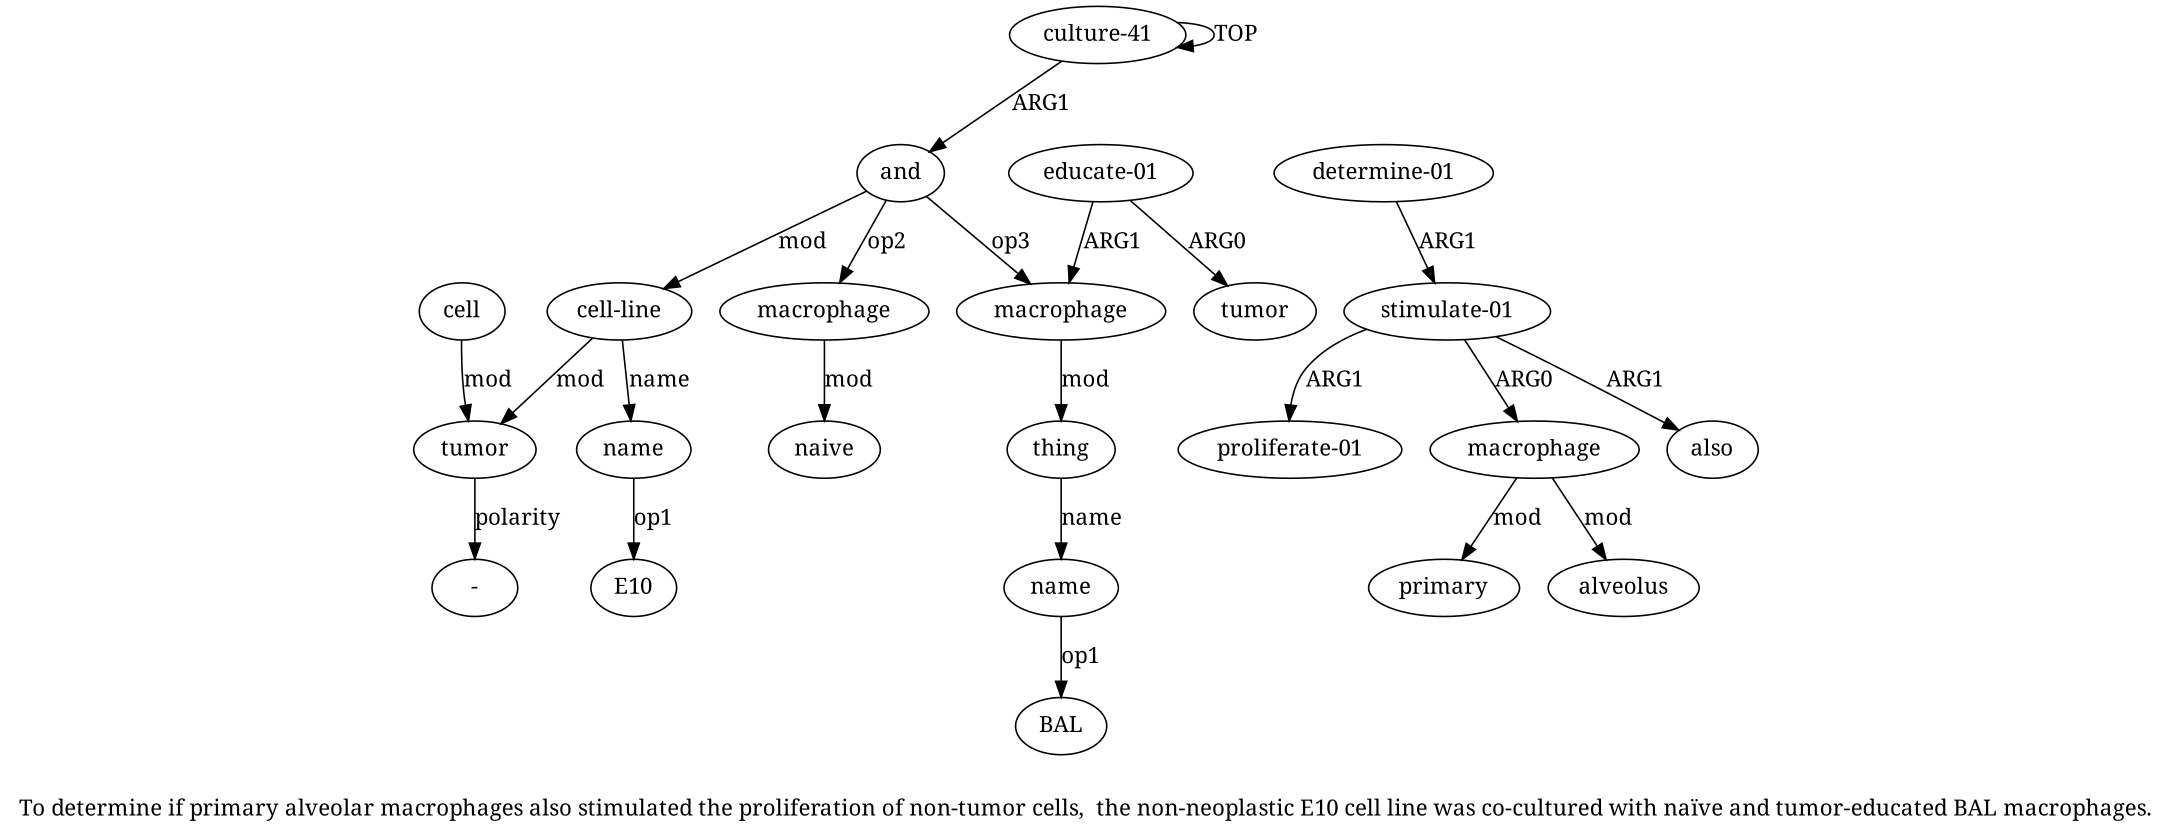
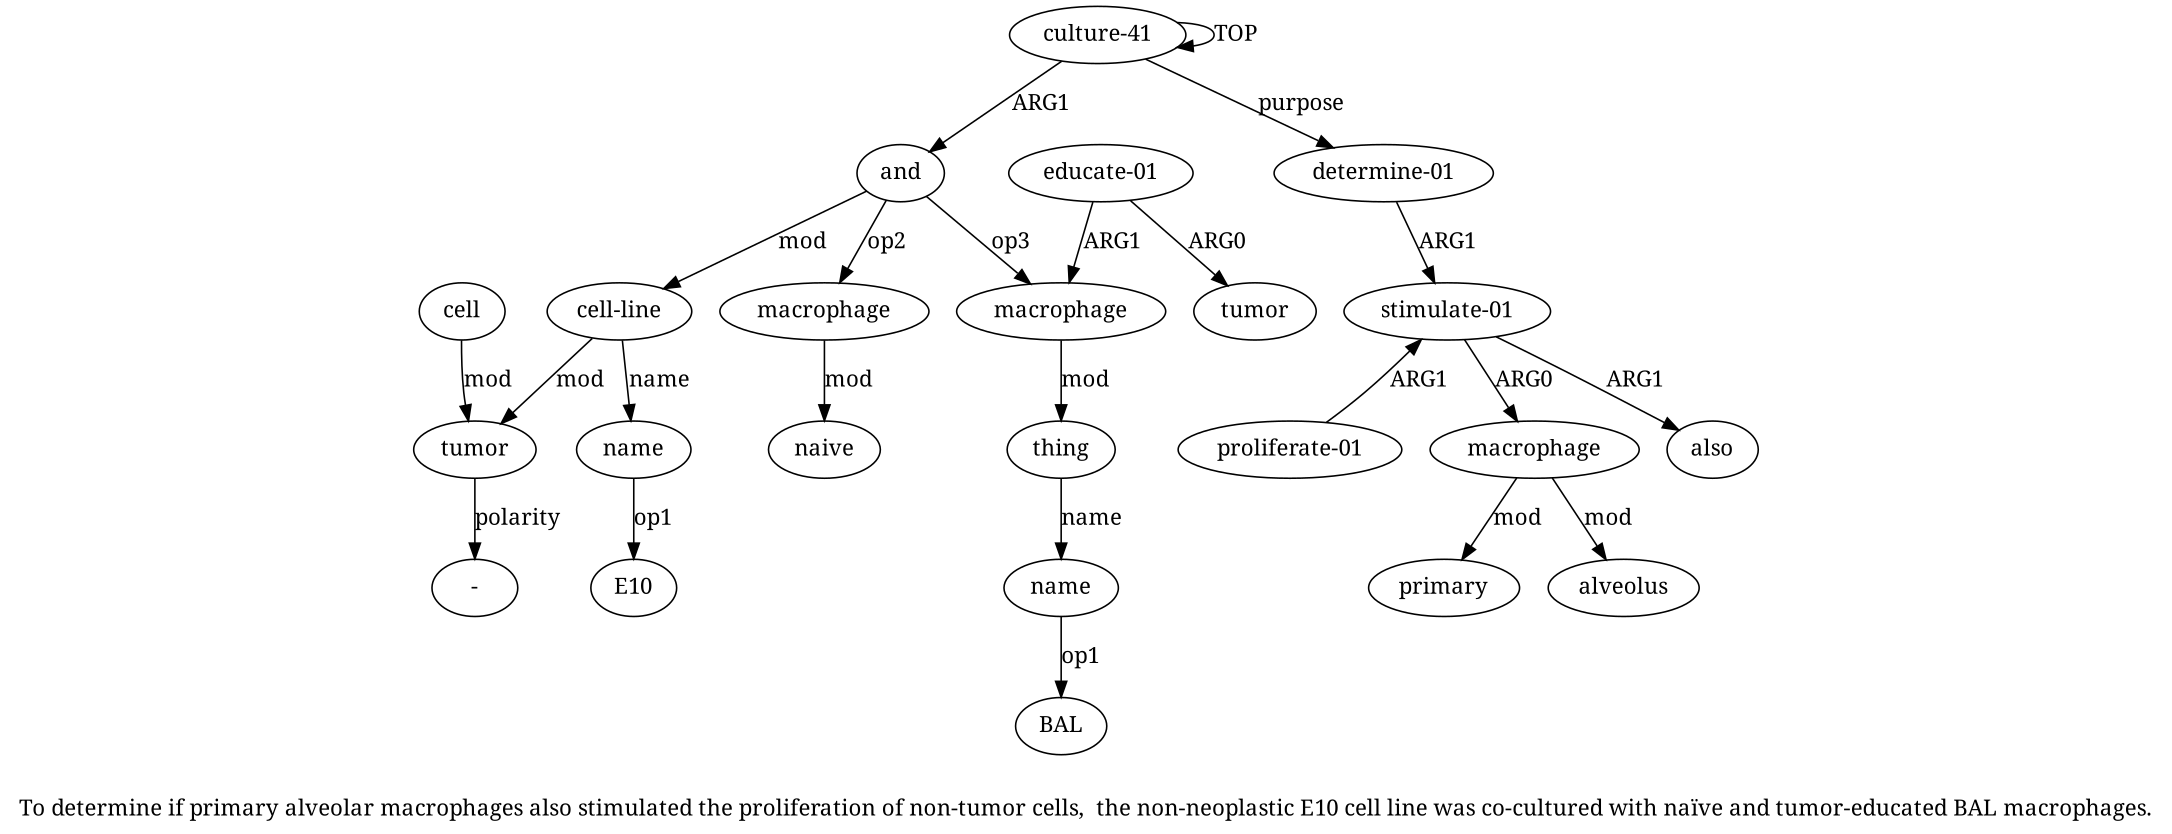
edge "culture-41" -> "determine-01": added, label "purpose"
edge "stimulate-01" -> "proliferate-01": reversed
